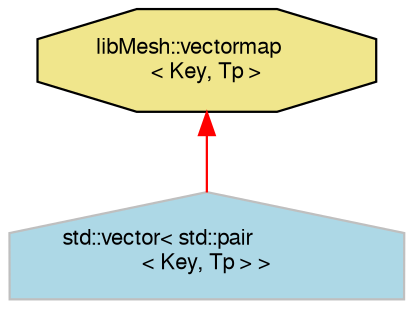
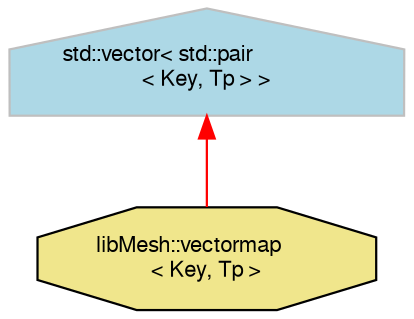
edge "std::vector< std::pair < Key, Tp > >" -> "libMesh::vectormap < Key, Tp >": reversed
